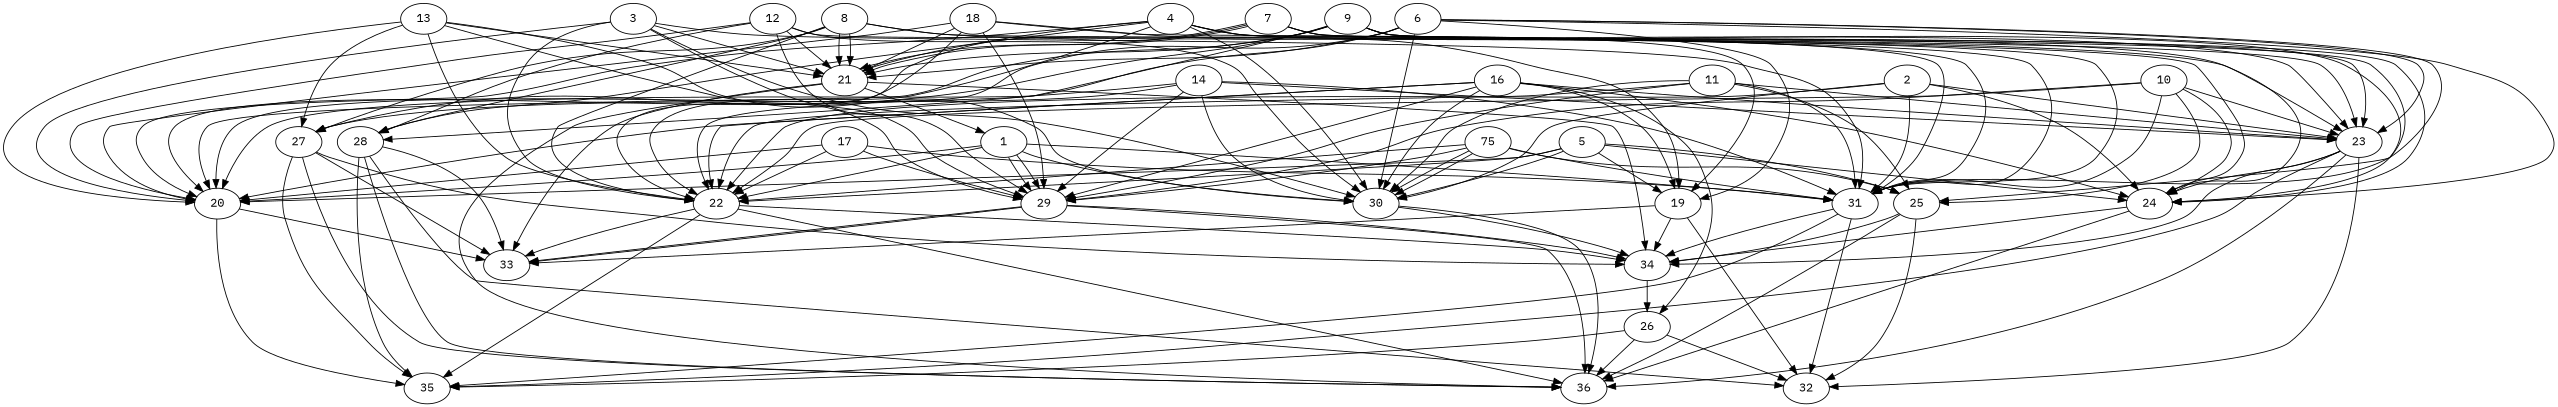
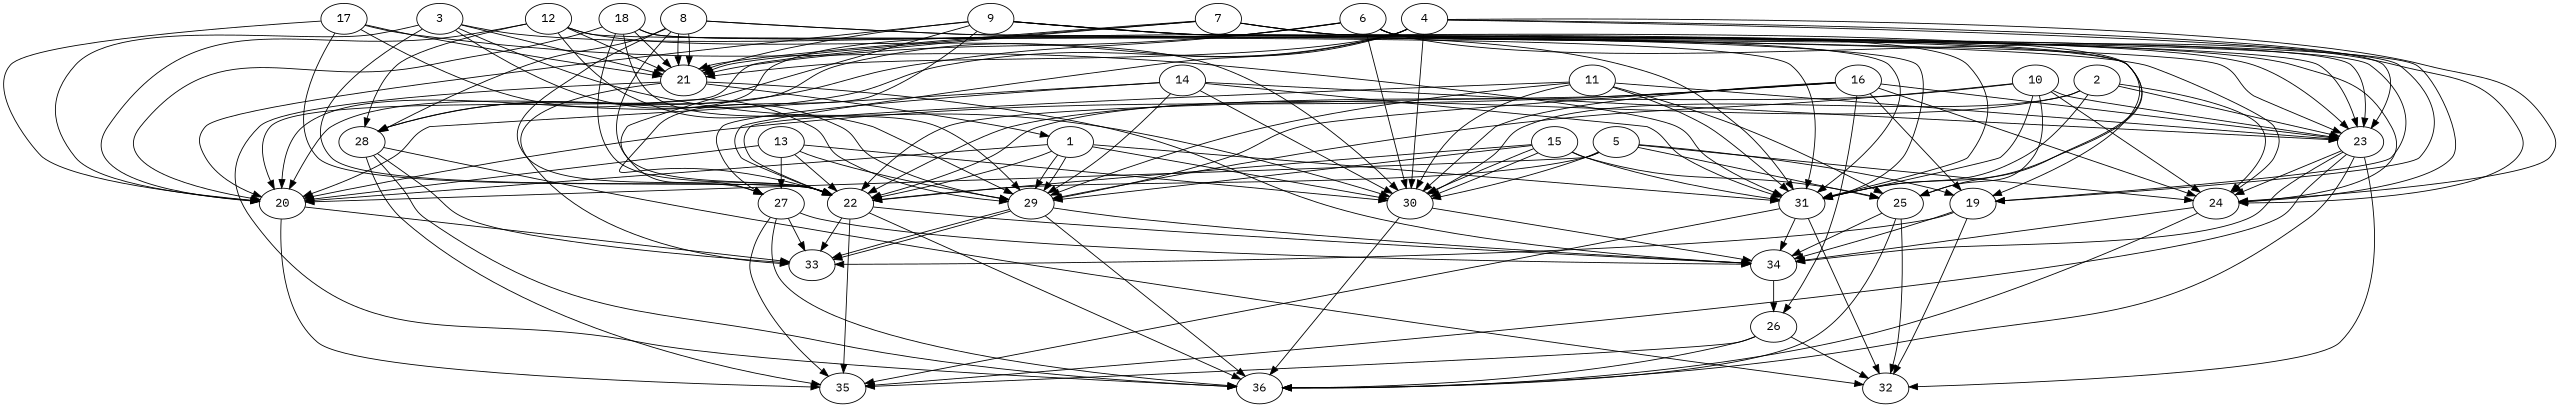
edge "13" -> "21": now "17" -> "21"
node "75": label "75" -> "15"
